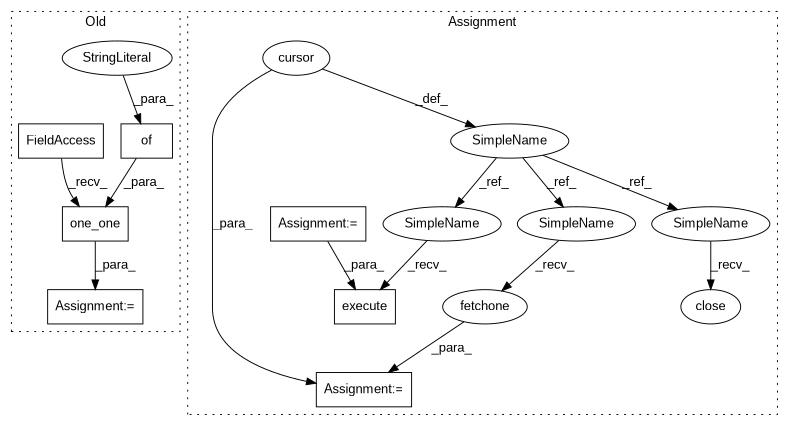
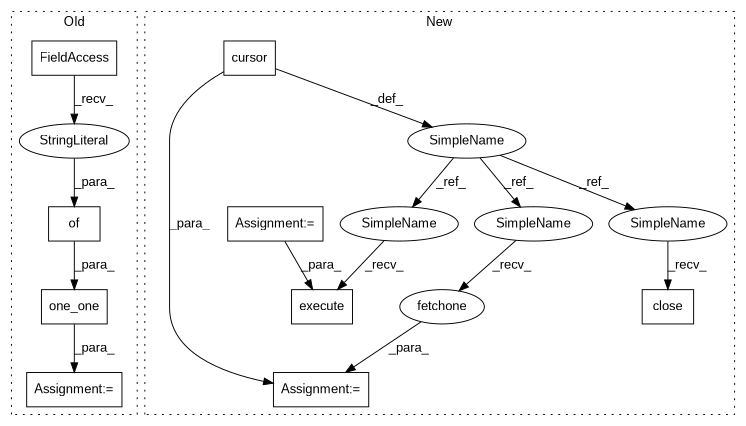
cluster "Assignment": label "Assignment" -> "New"
node "cursor": shape ellipse -> box
edge "FieldAccess" -> "one_one": now "FieldAccess" -> "StringLiteral"
node "close": shape ellipse -> box
